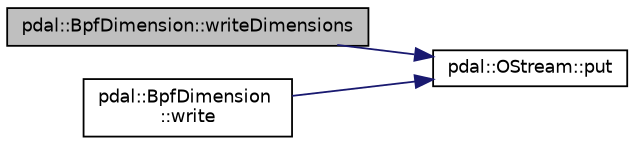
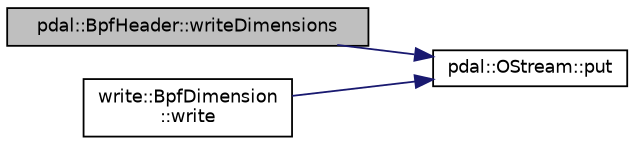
node "pdal::BpfDimension::writeDimensions": label "pdal::BpfDimension::writeDimensions" -> "pdal::BpfHeader::writeDimensions"
node "pdal::BpfDimension ::write": label "pdal::BpfDimension ::write" -> "write::BpfDimension ::write"
